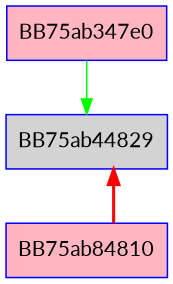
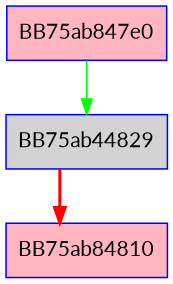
node "BB75ab347e0": label "BB75ab347e0" -> "BB75ab847e0"
edge "BB75ab84810" -> "BB75ab44829": reversed
